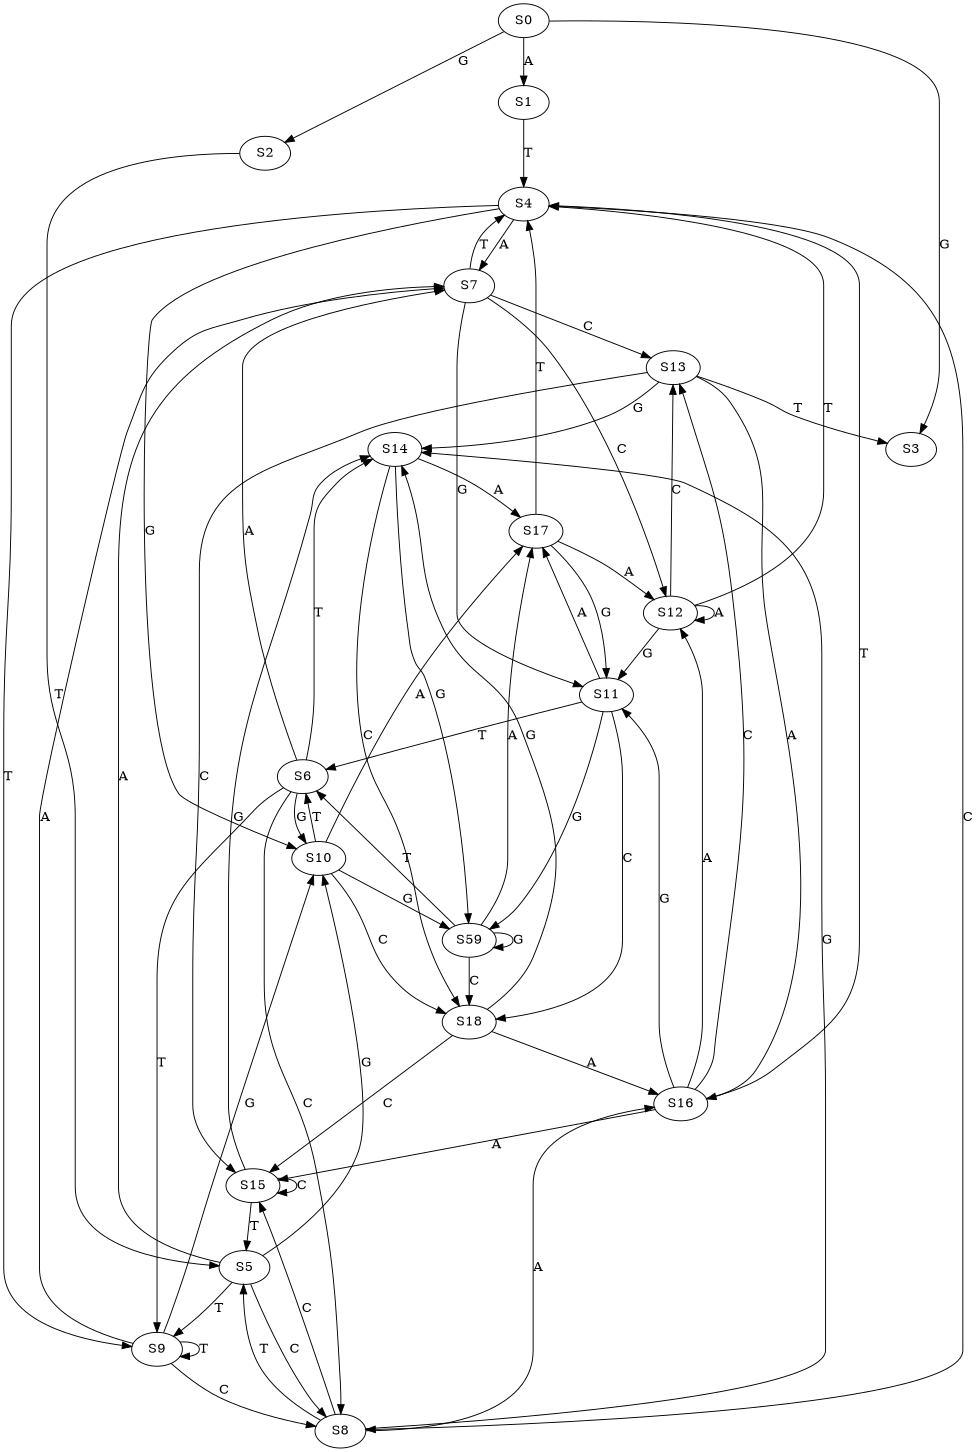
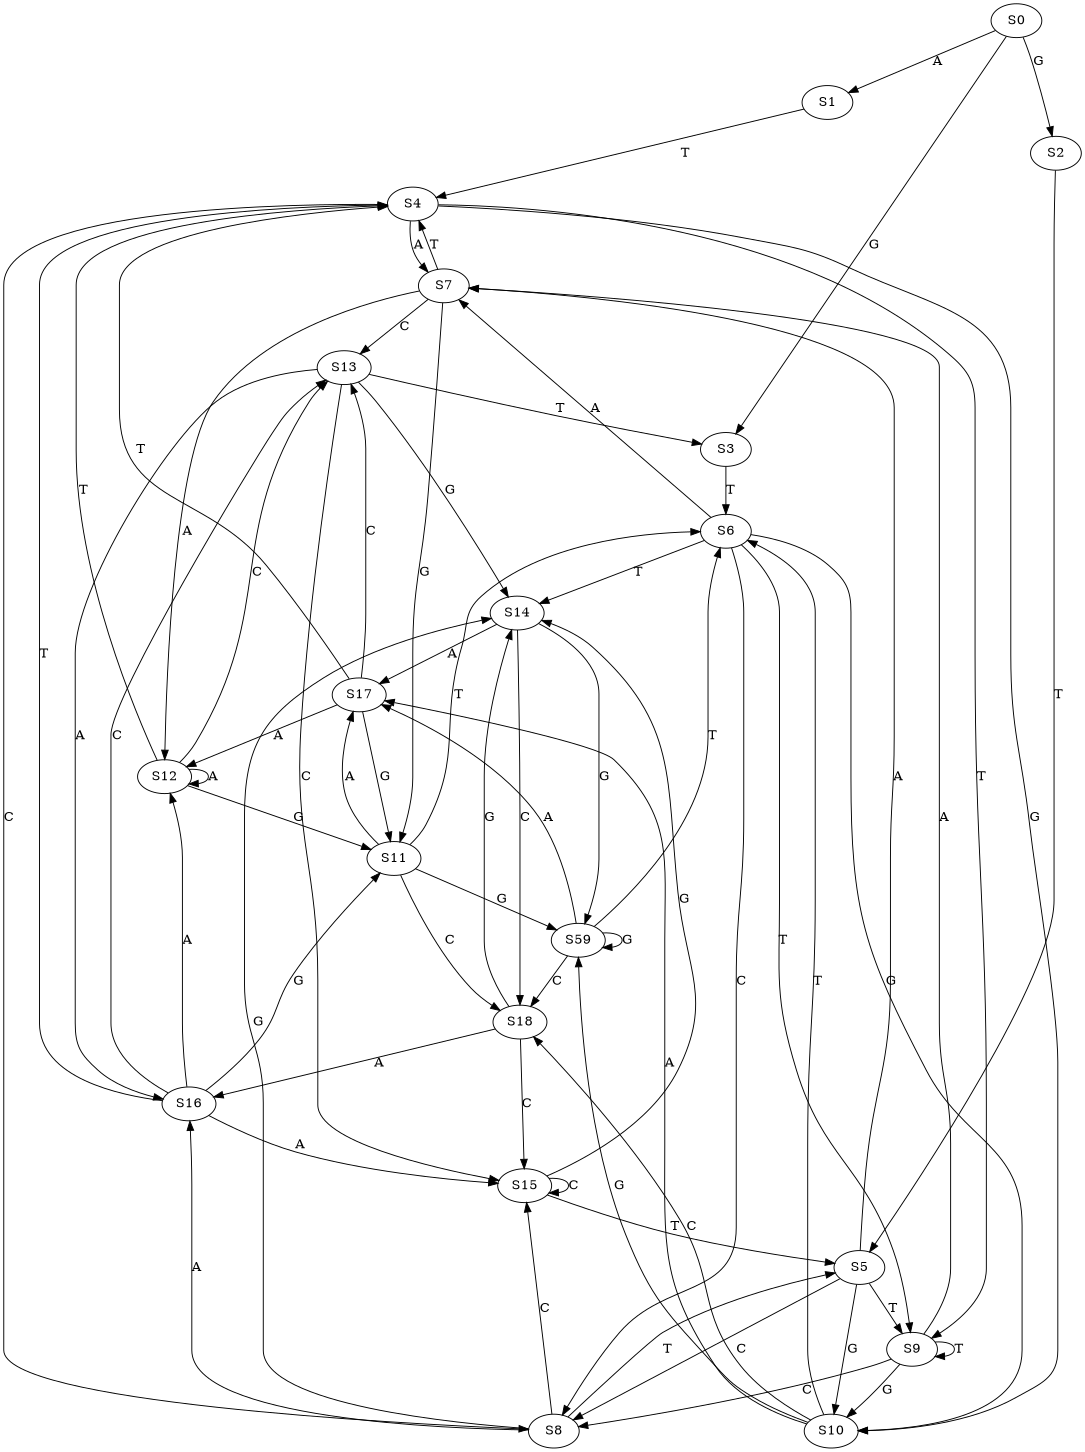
edge "S7" -> "S12": label "C" -> "A"
edge "S3" -> "S6": added, label "T"
edge "S17" -> "S13": added, label "C"
